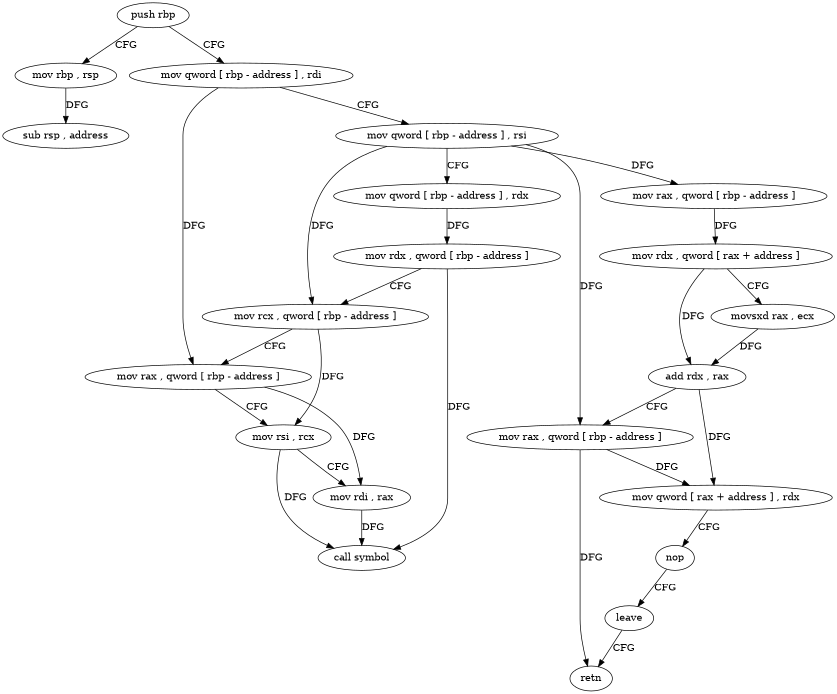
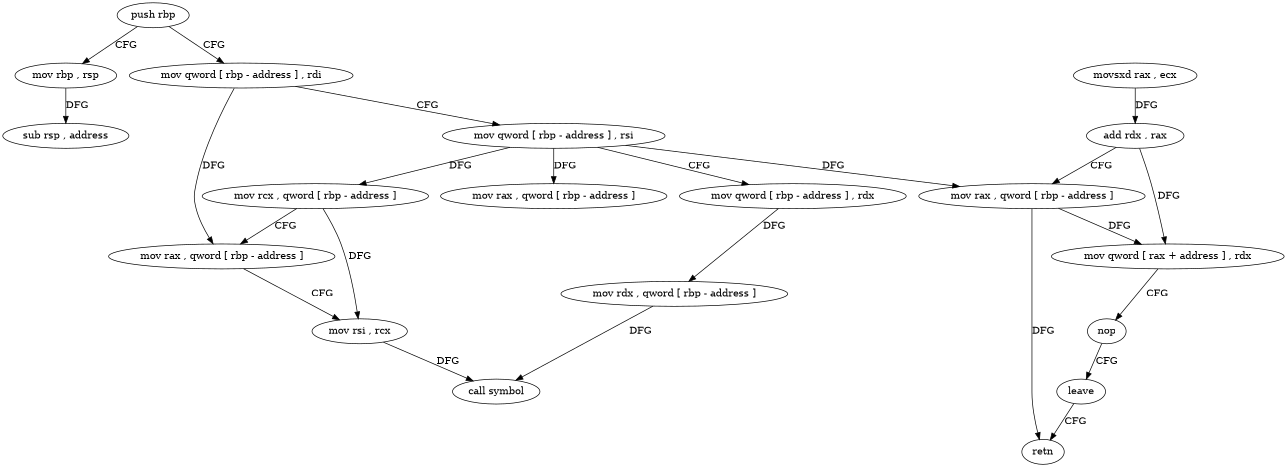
node "mov rdx , qword [ rax + address ]": removed
edge "mov rdx , qword [ rbp - address ]" -> "mov rcx , qword [ rbp - address ]": removed, label "CFG"
node "mov rdi , rax": removed
